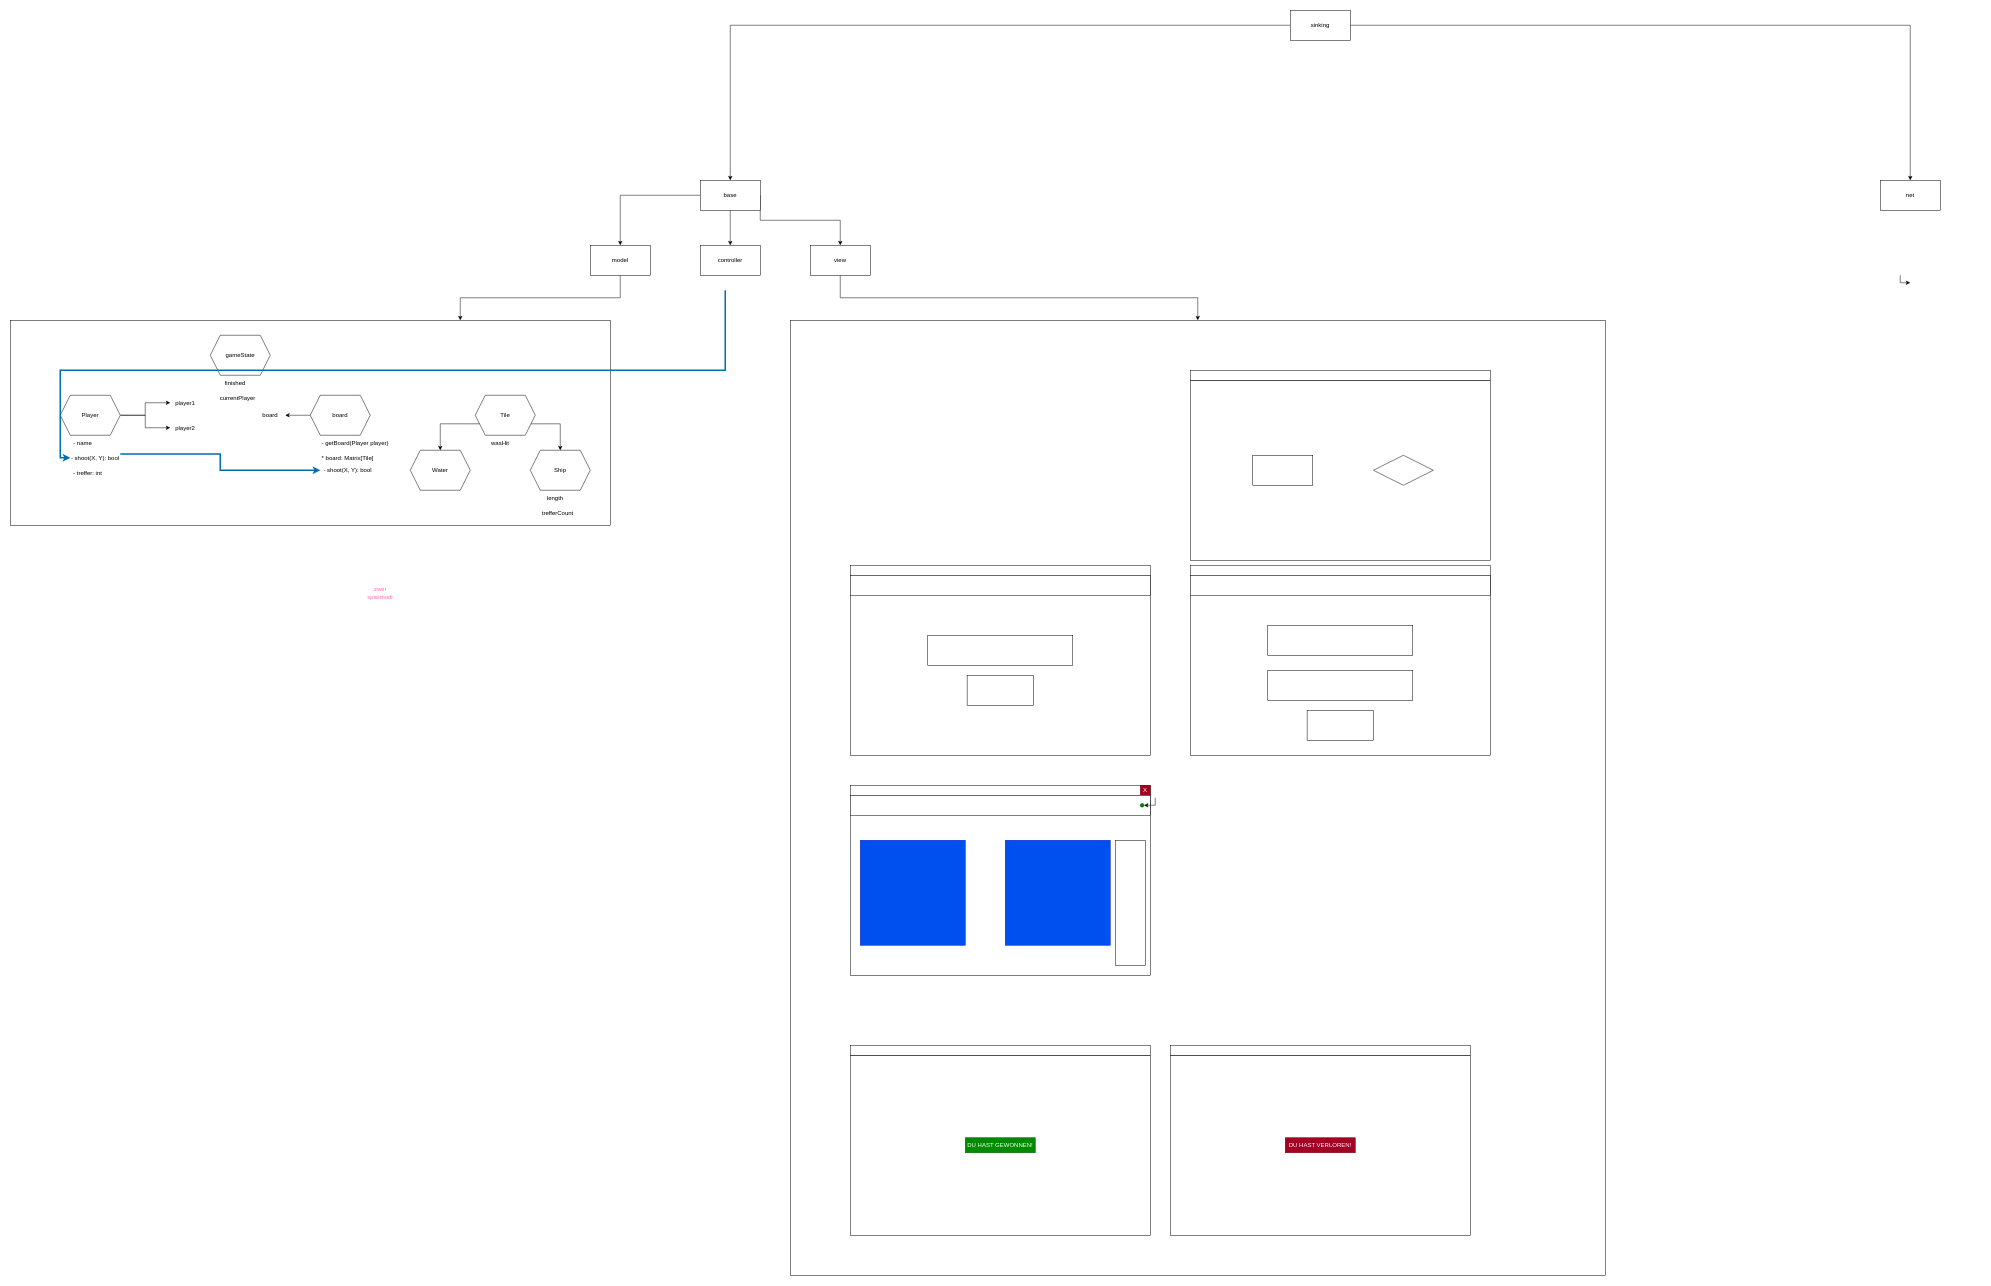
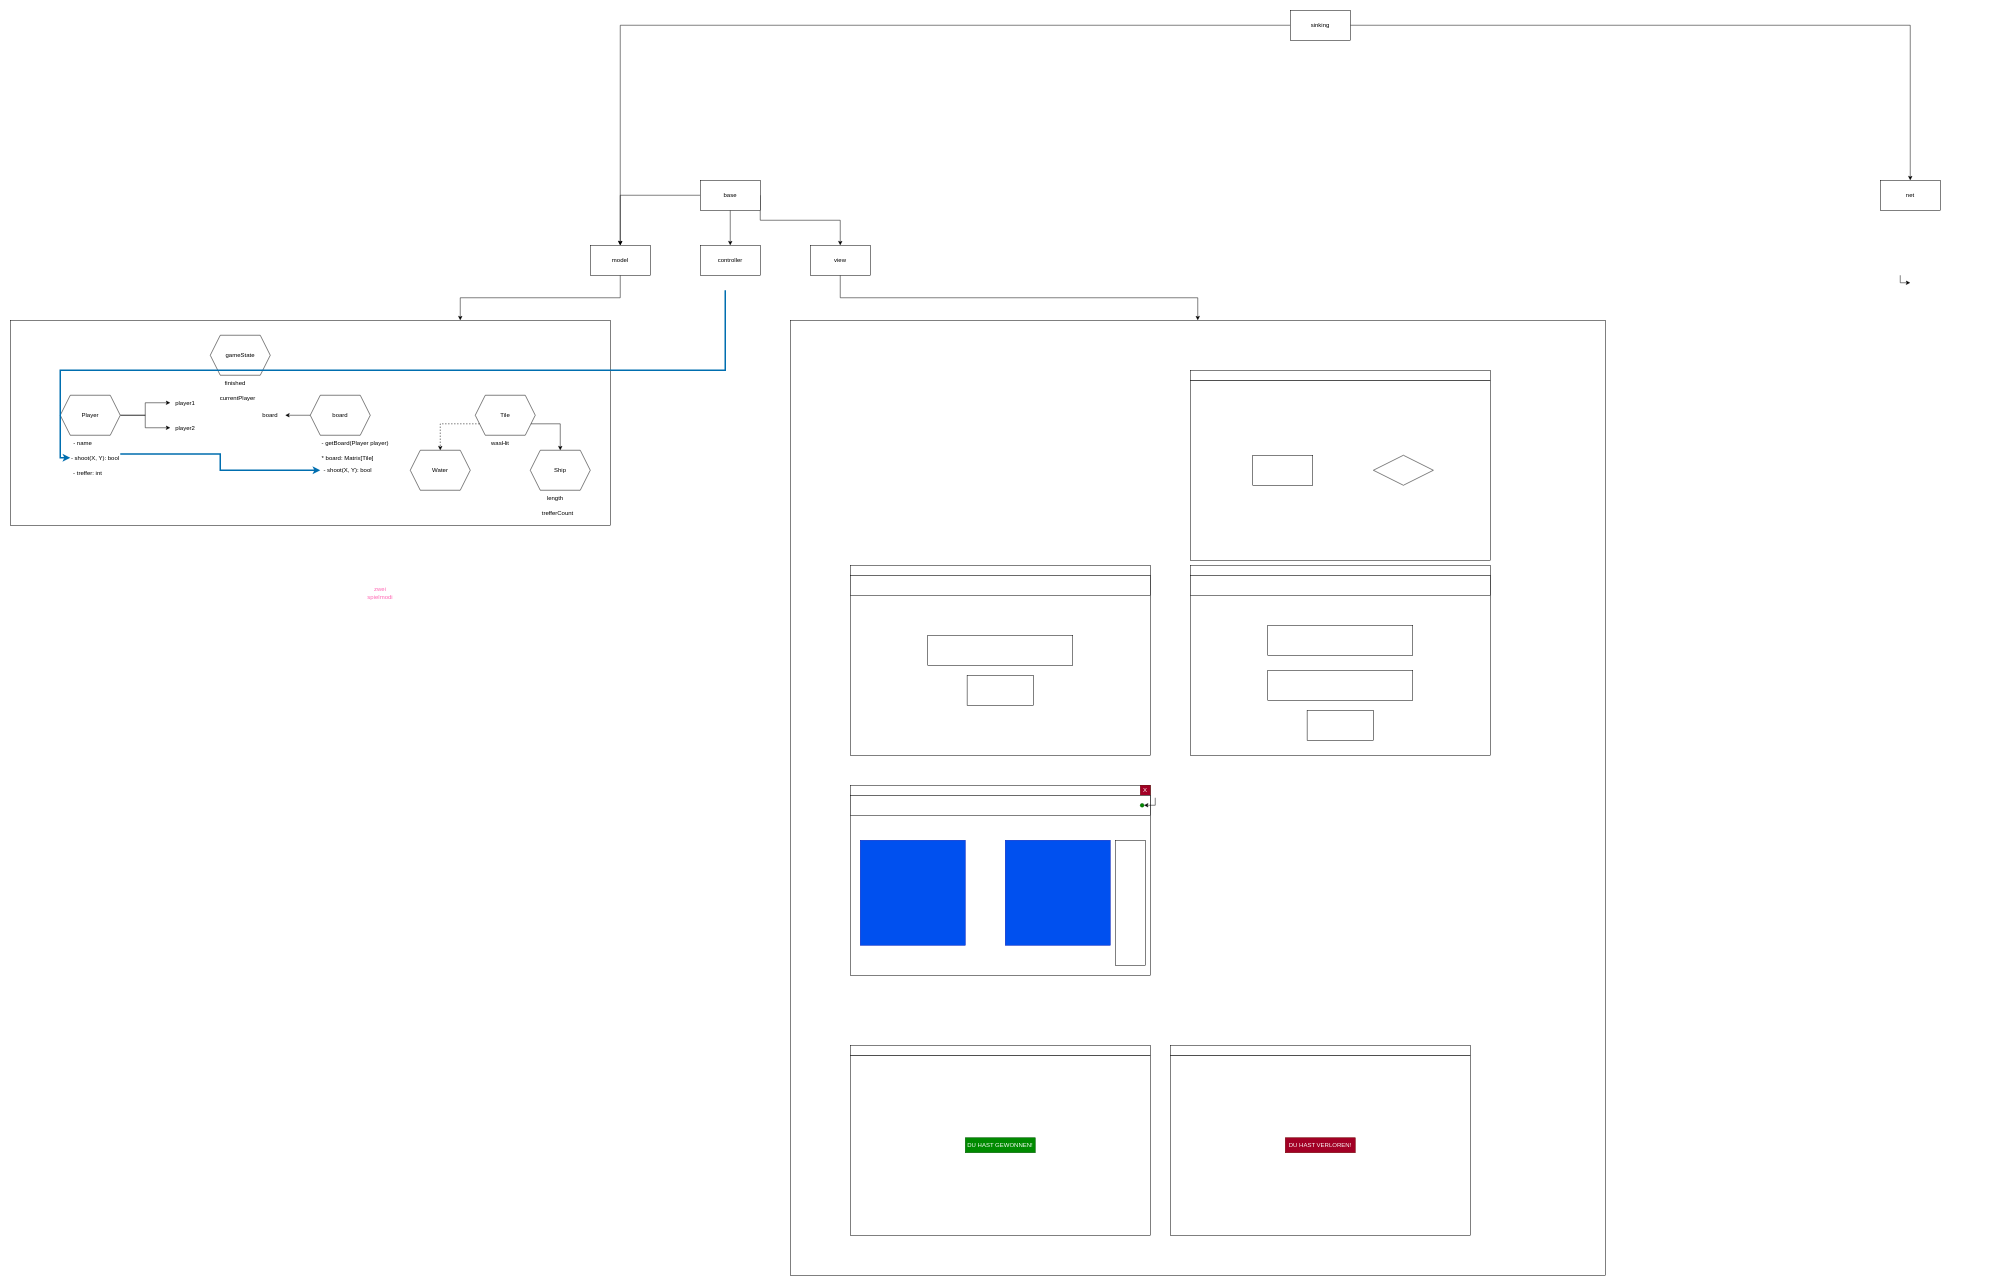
edge "sinking" -> "base": now "sinking" -> "model"
edge "Tile" -> "Water": style solid -> dashed
